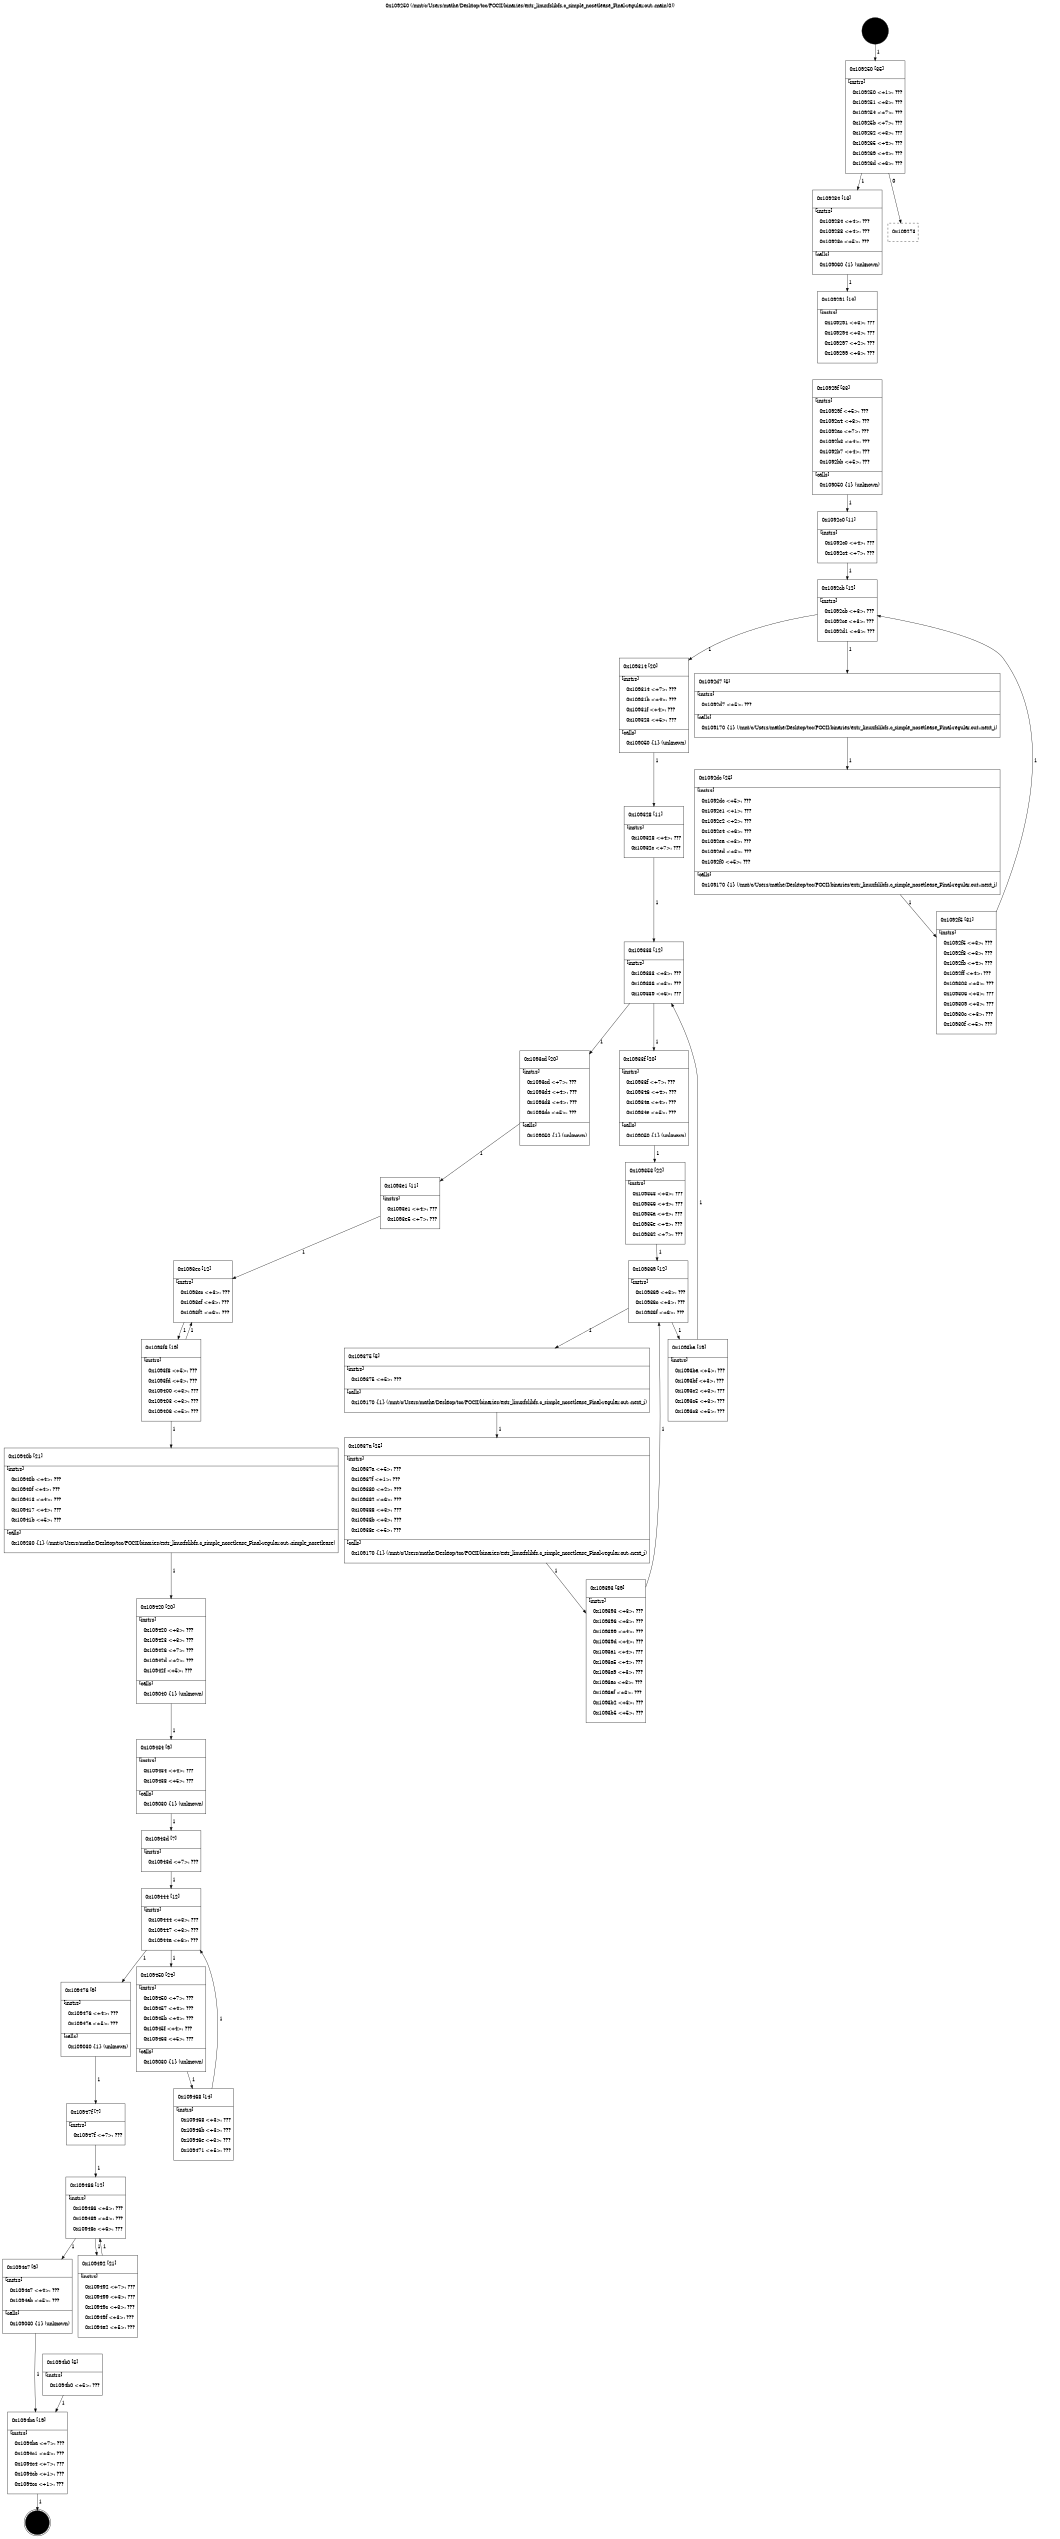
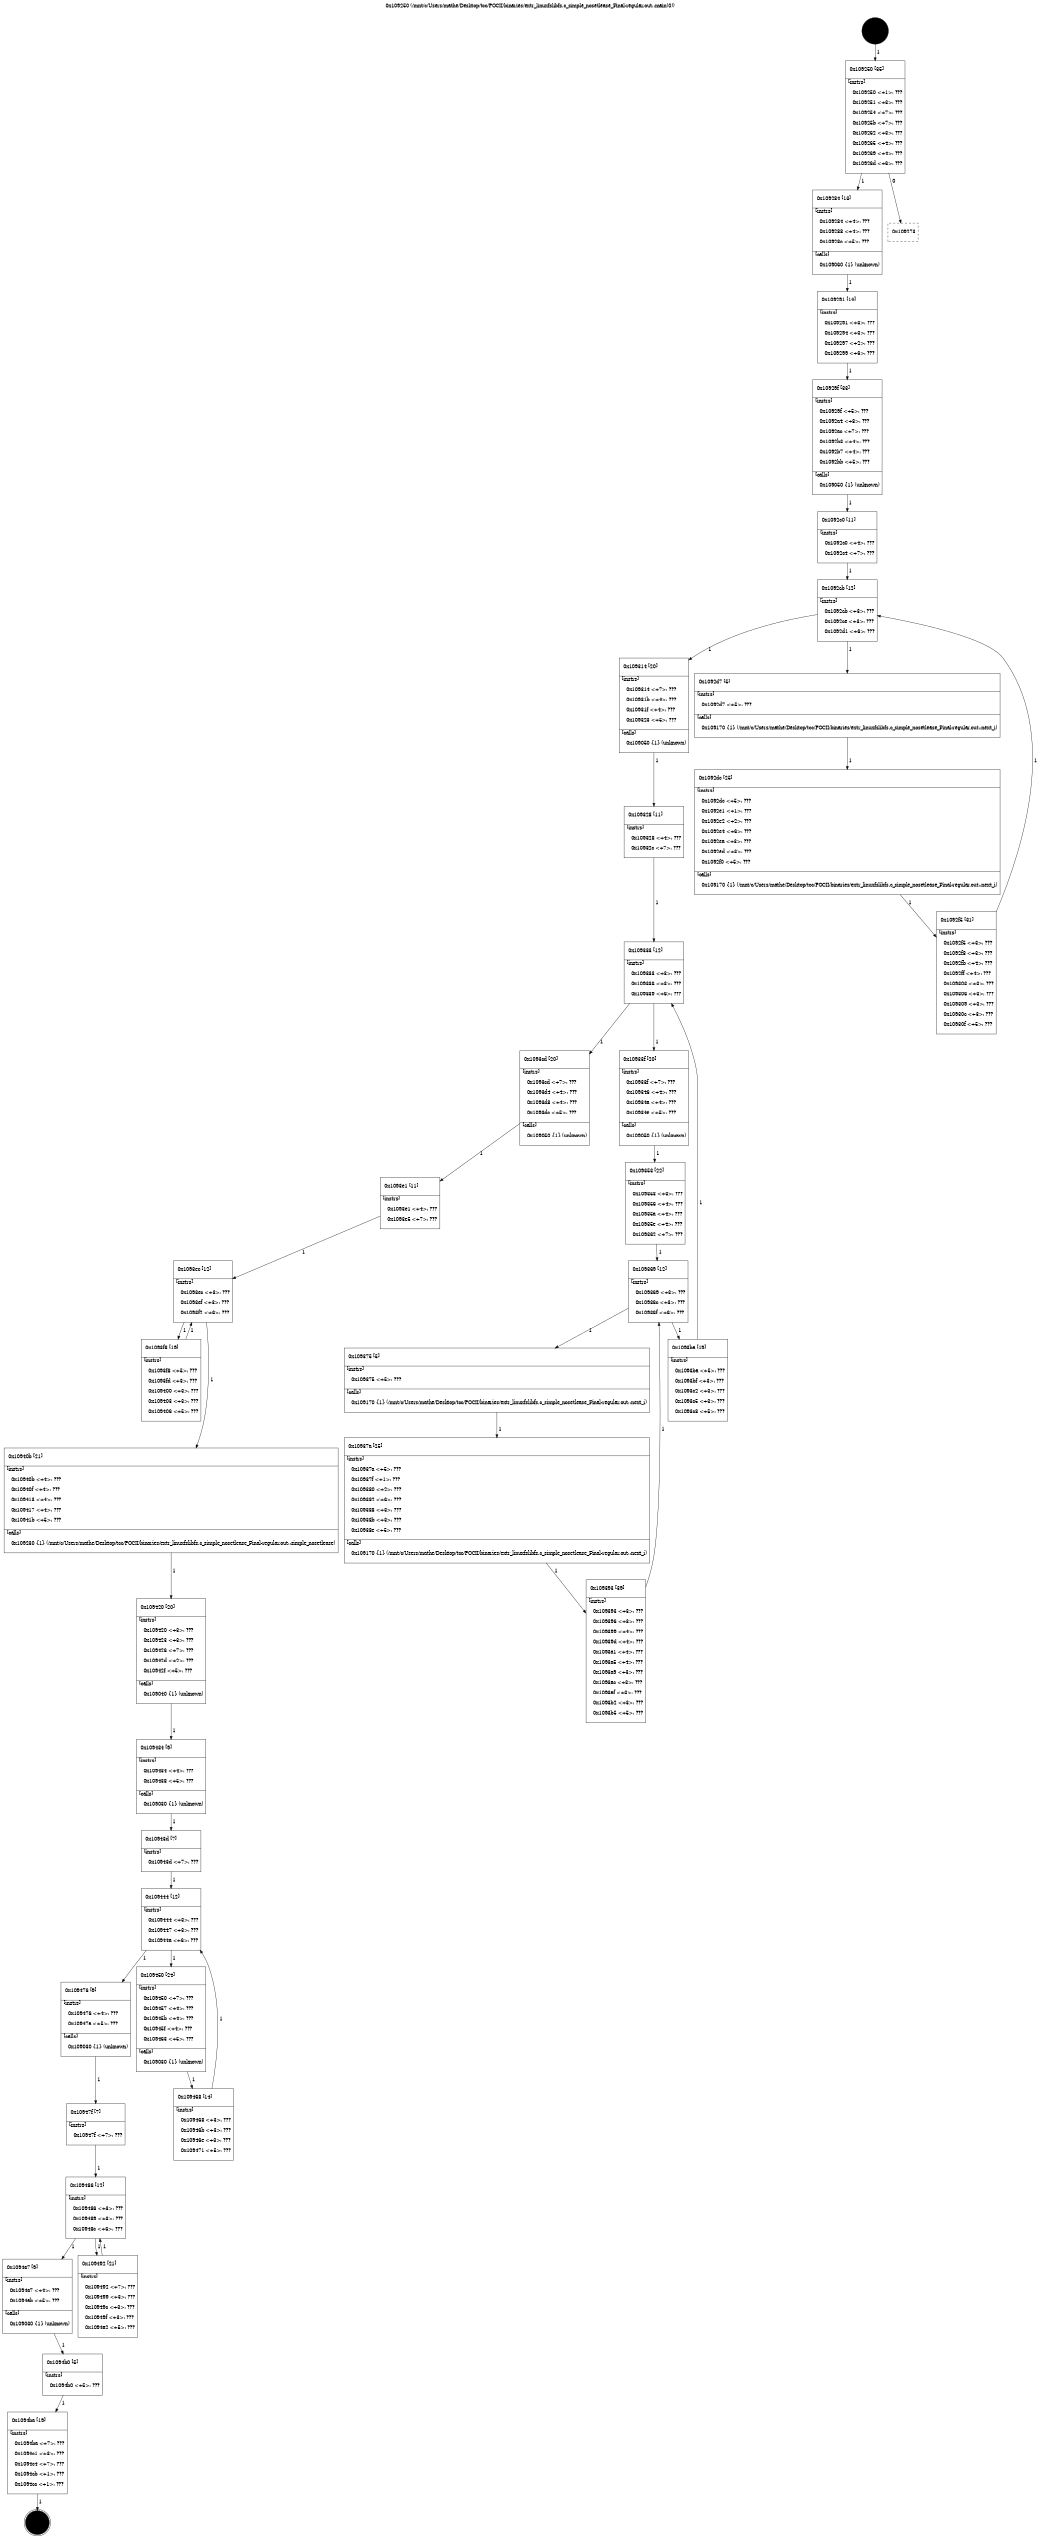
edge "0x109291 [14]" -> "0x10929f [33]": added, label "1"
edge "0x1093f8 [19]" -> "0x10940b [21]": now "0x1093ec [12]" -> "0x10940b [21]"
edge "0x1094a7 [9]" -> "0x1094ba [19]": now "0x1094a7 [9]" -> "0x1094b0 [5]"
